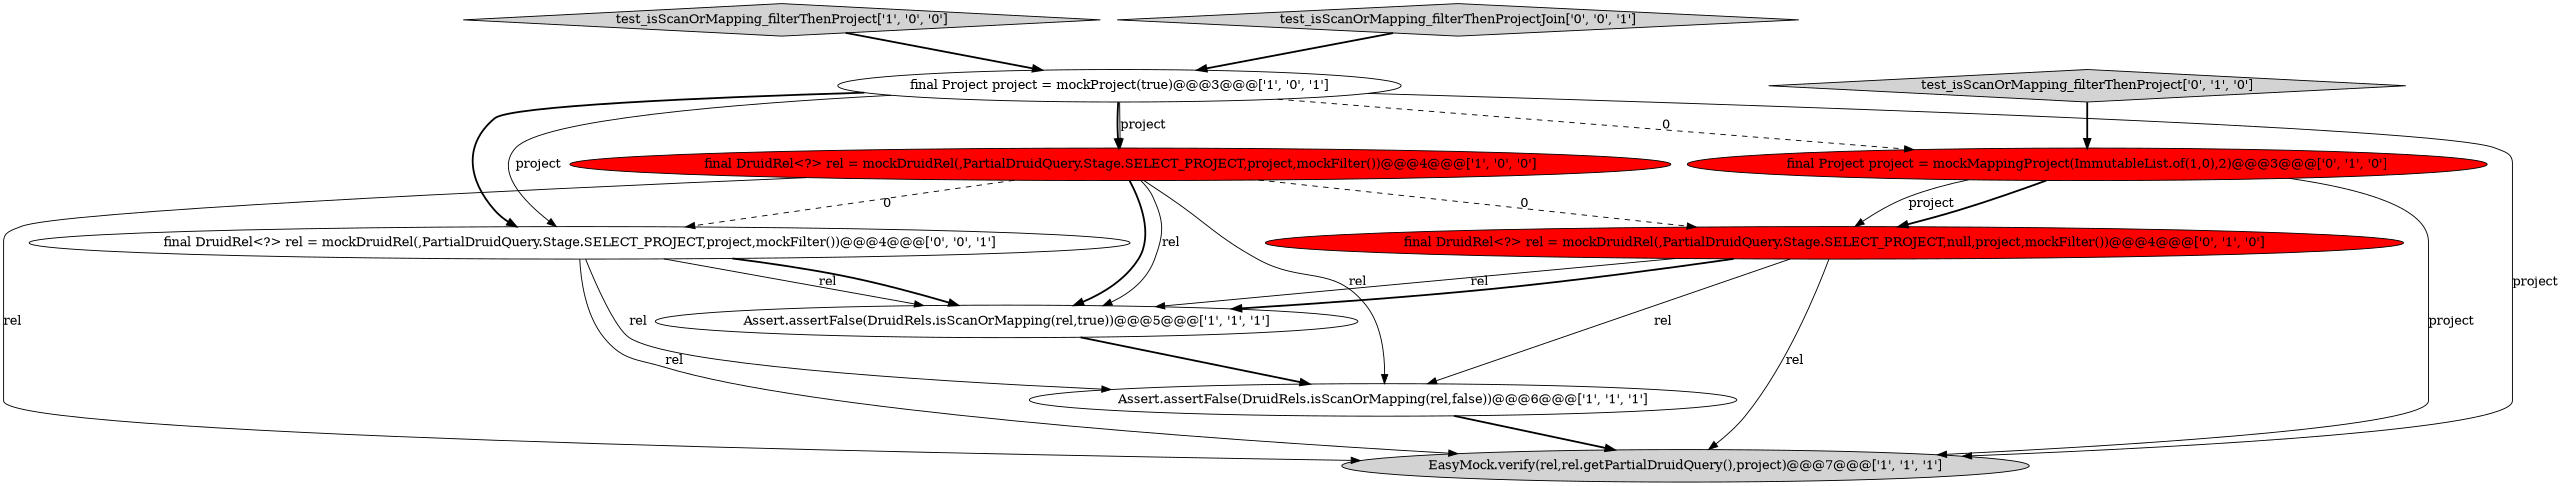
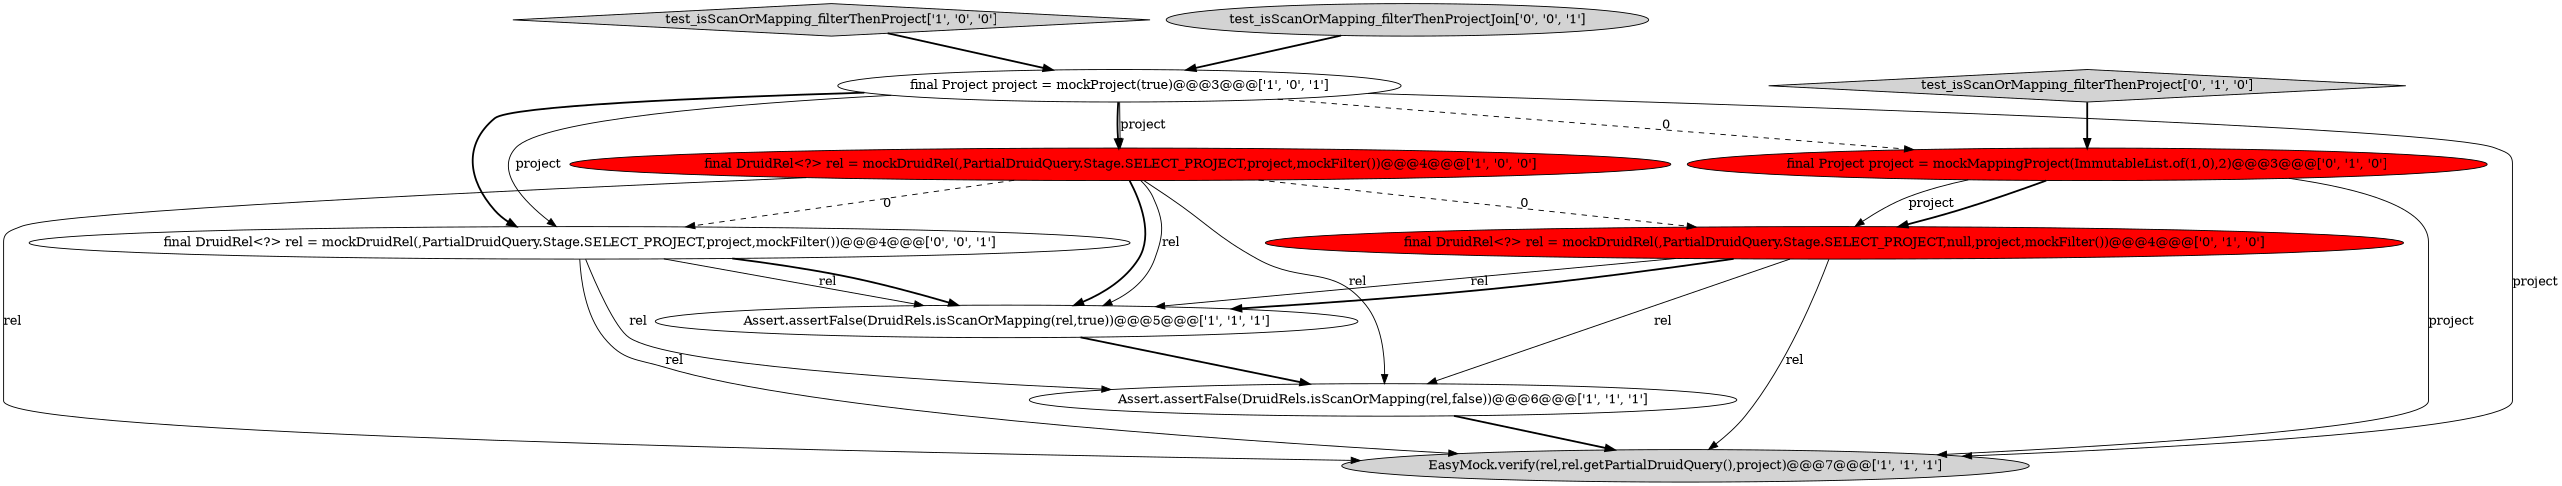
node "test_isScanOrMapping_filterThenProjectJoin['0', '0', '1']": shape diamond -> ellipse
